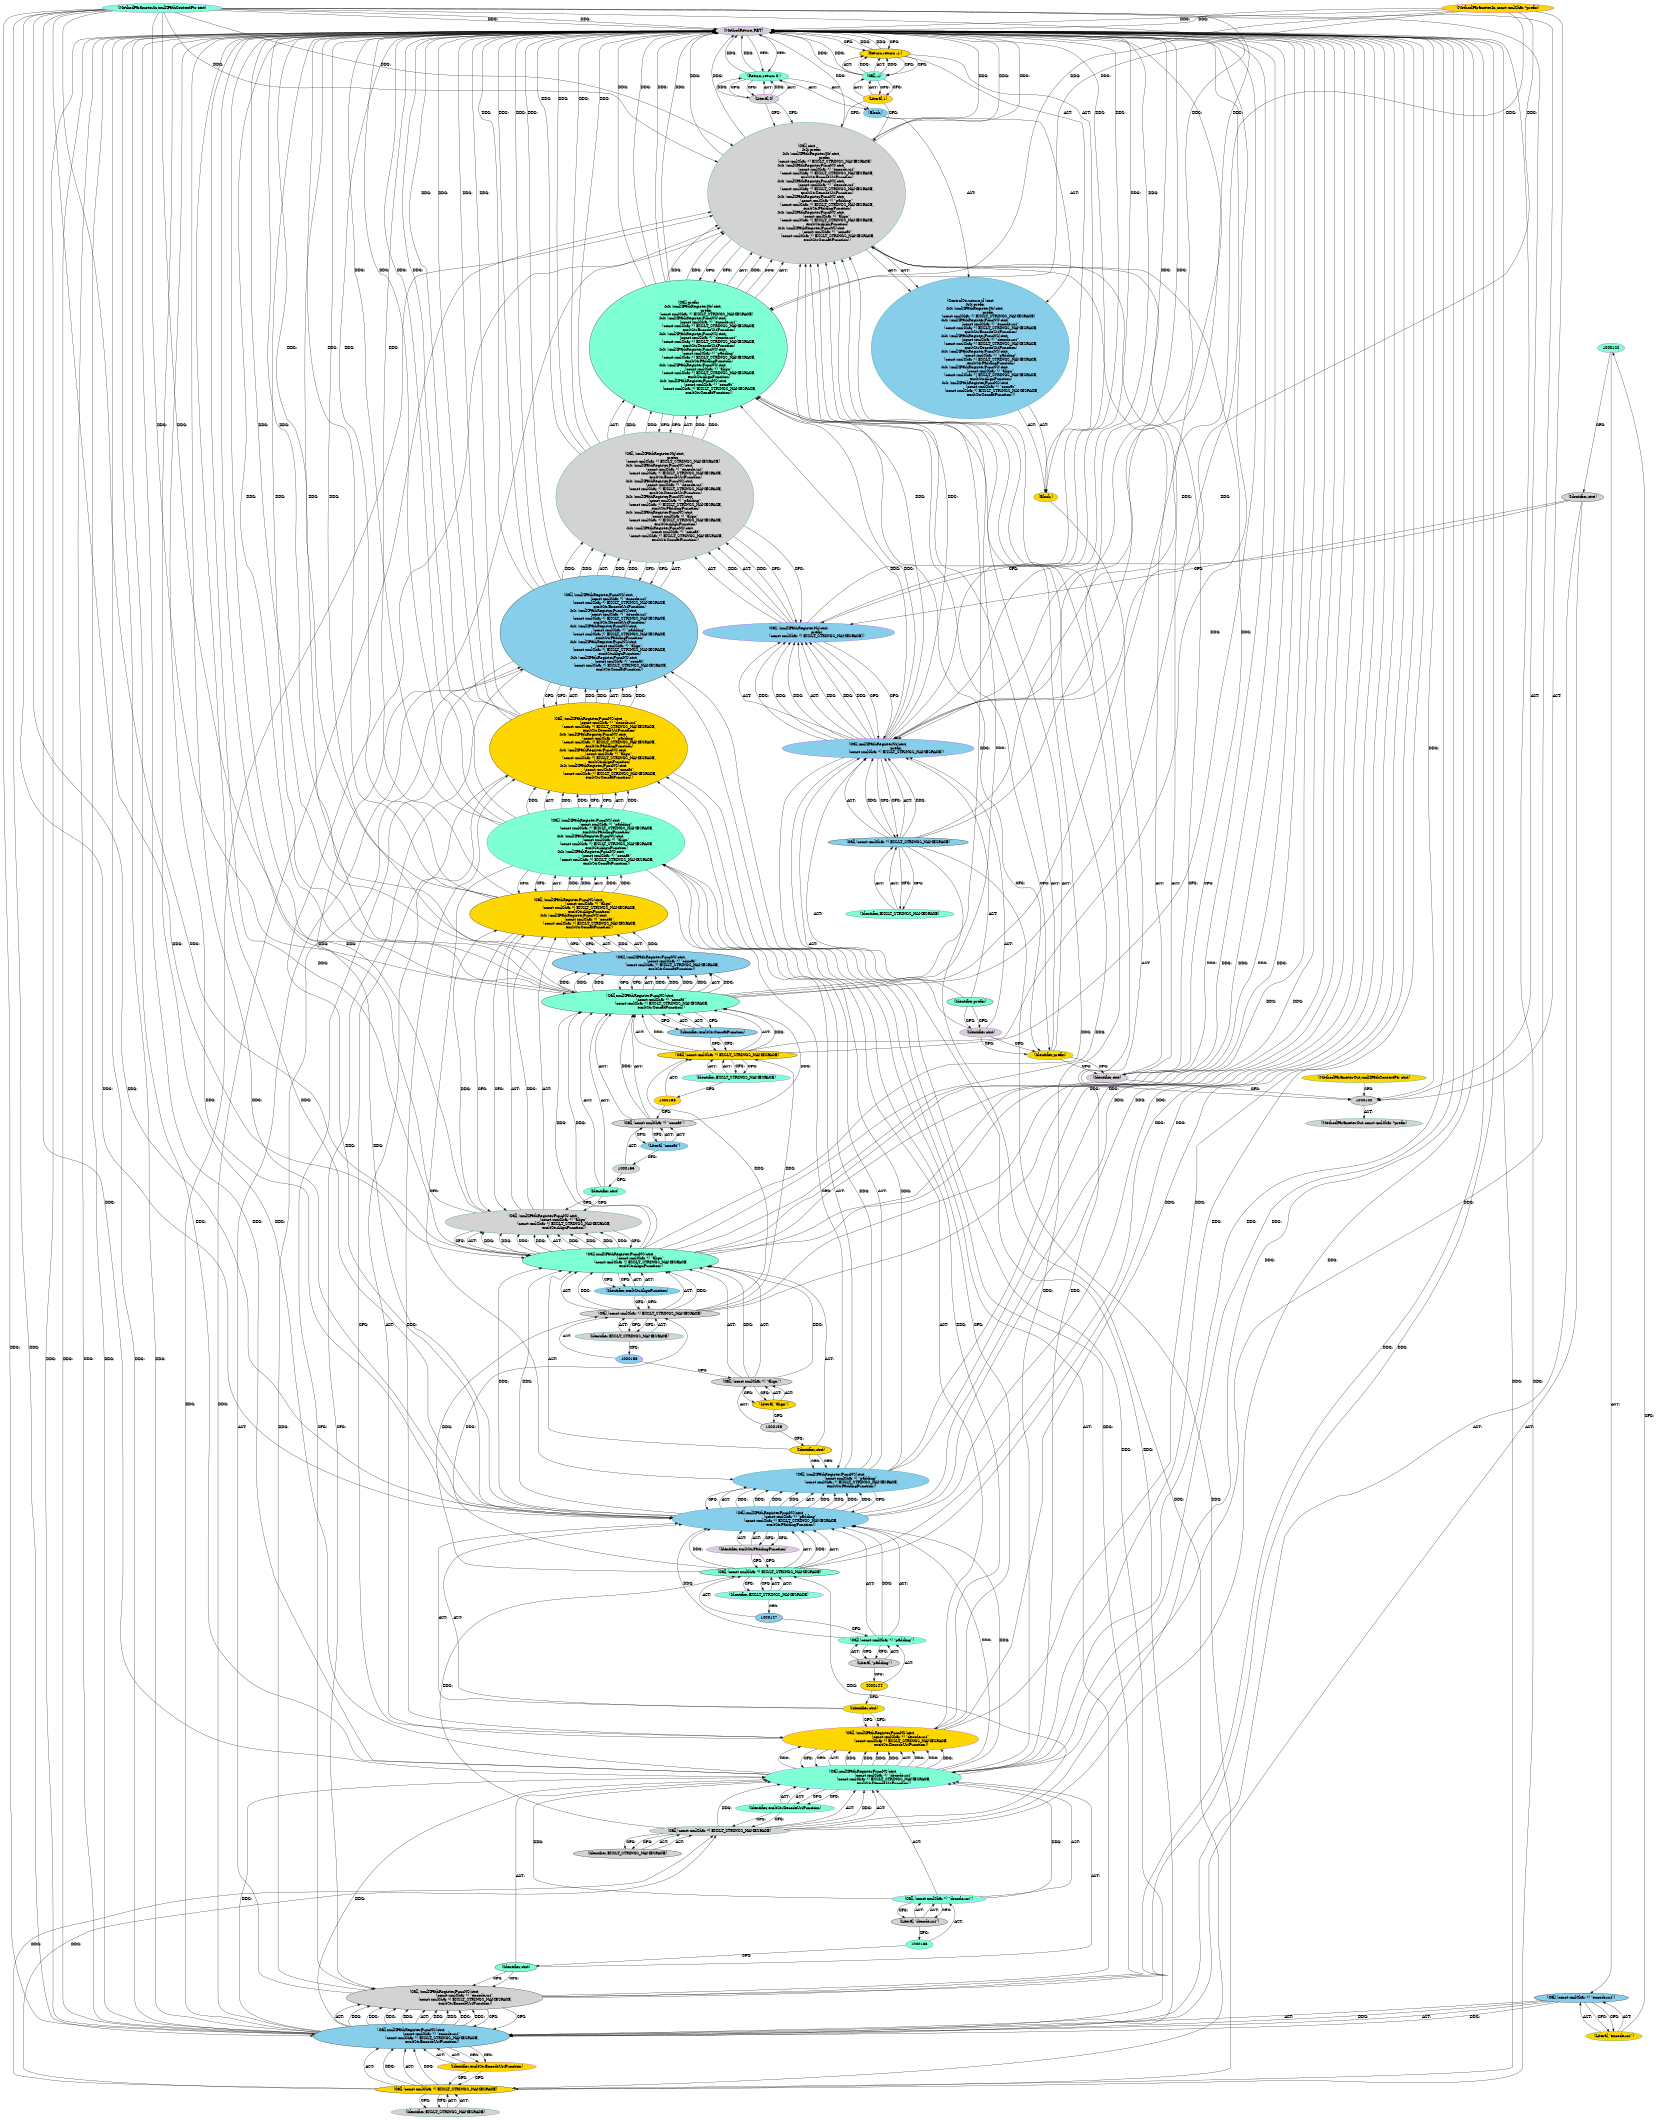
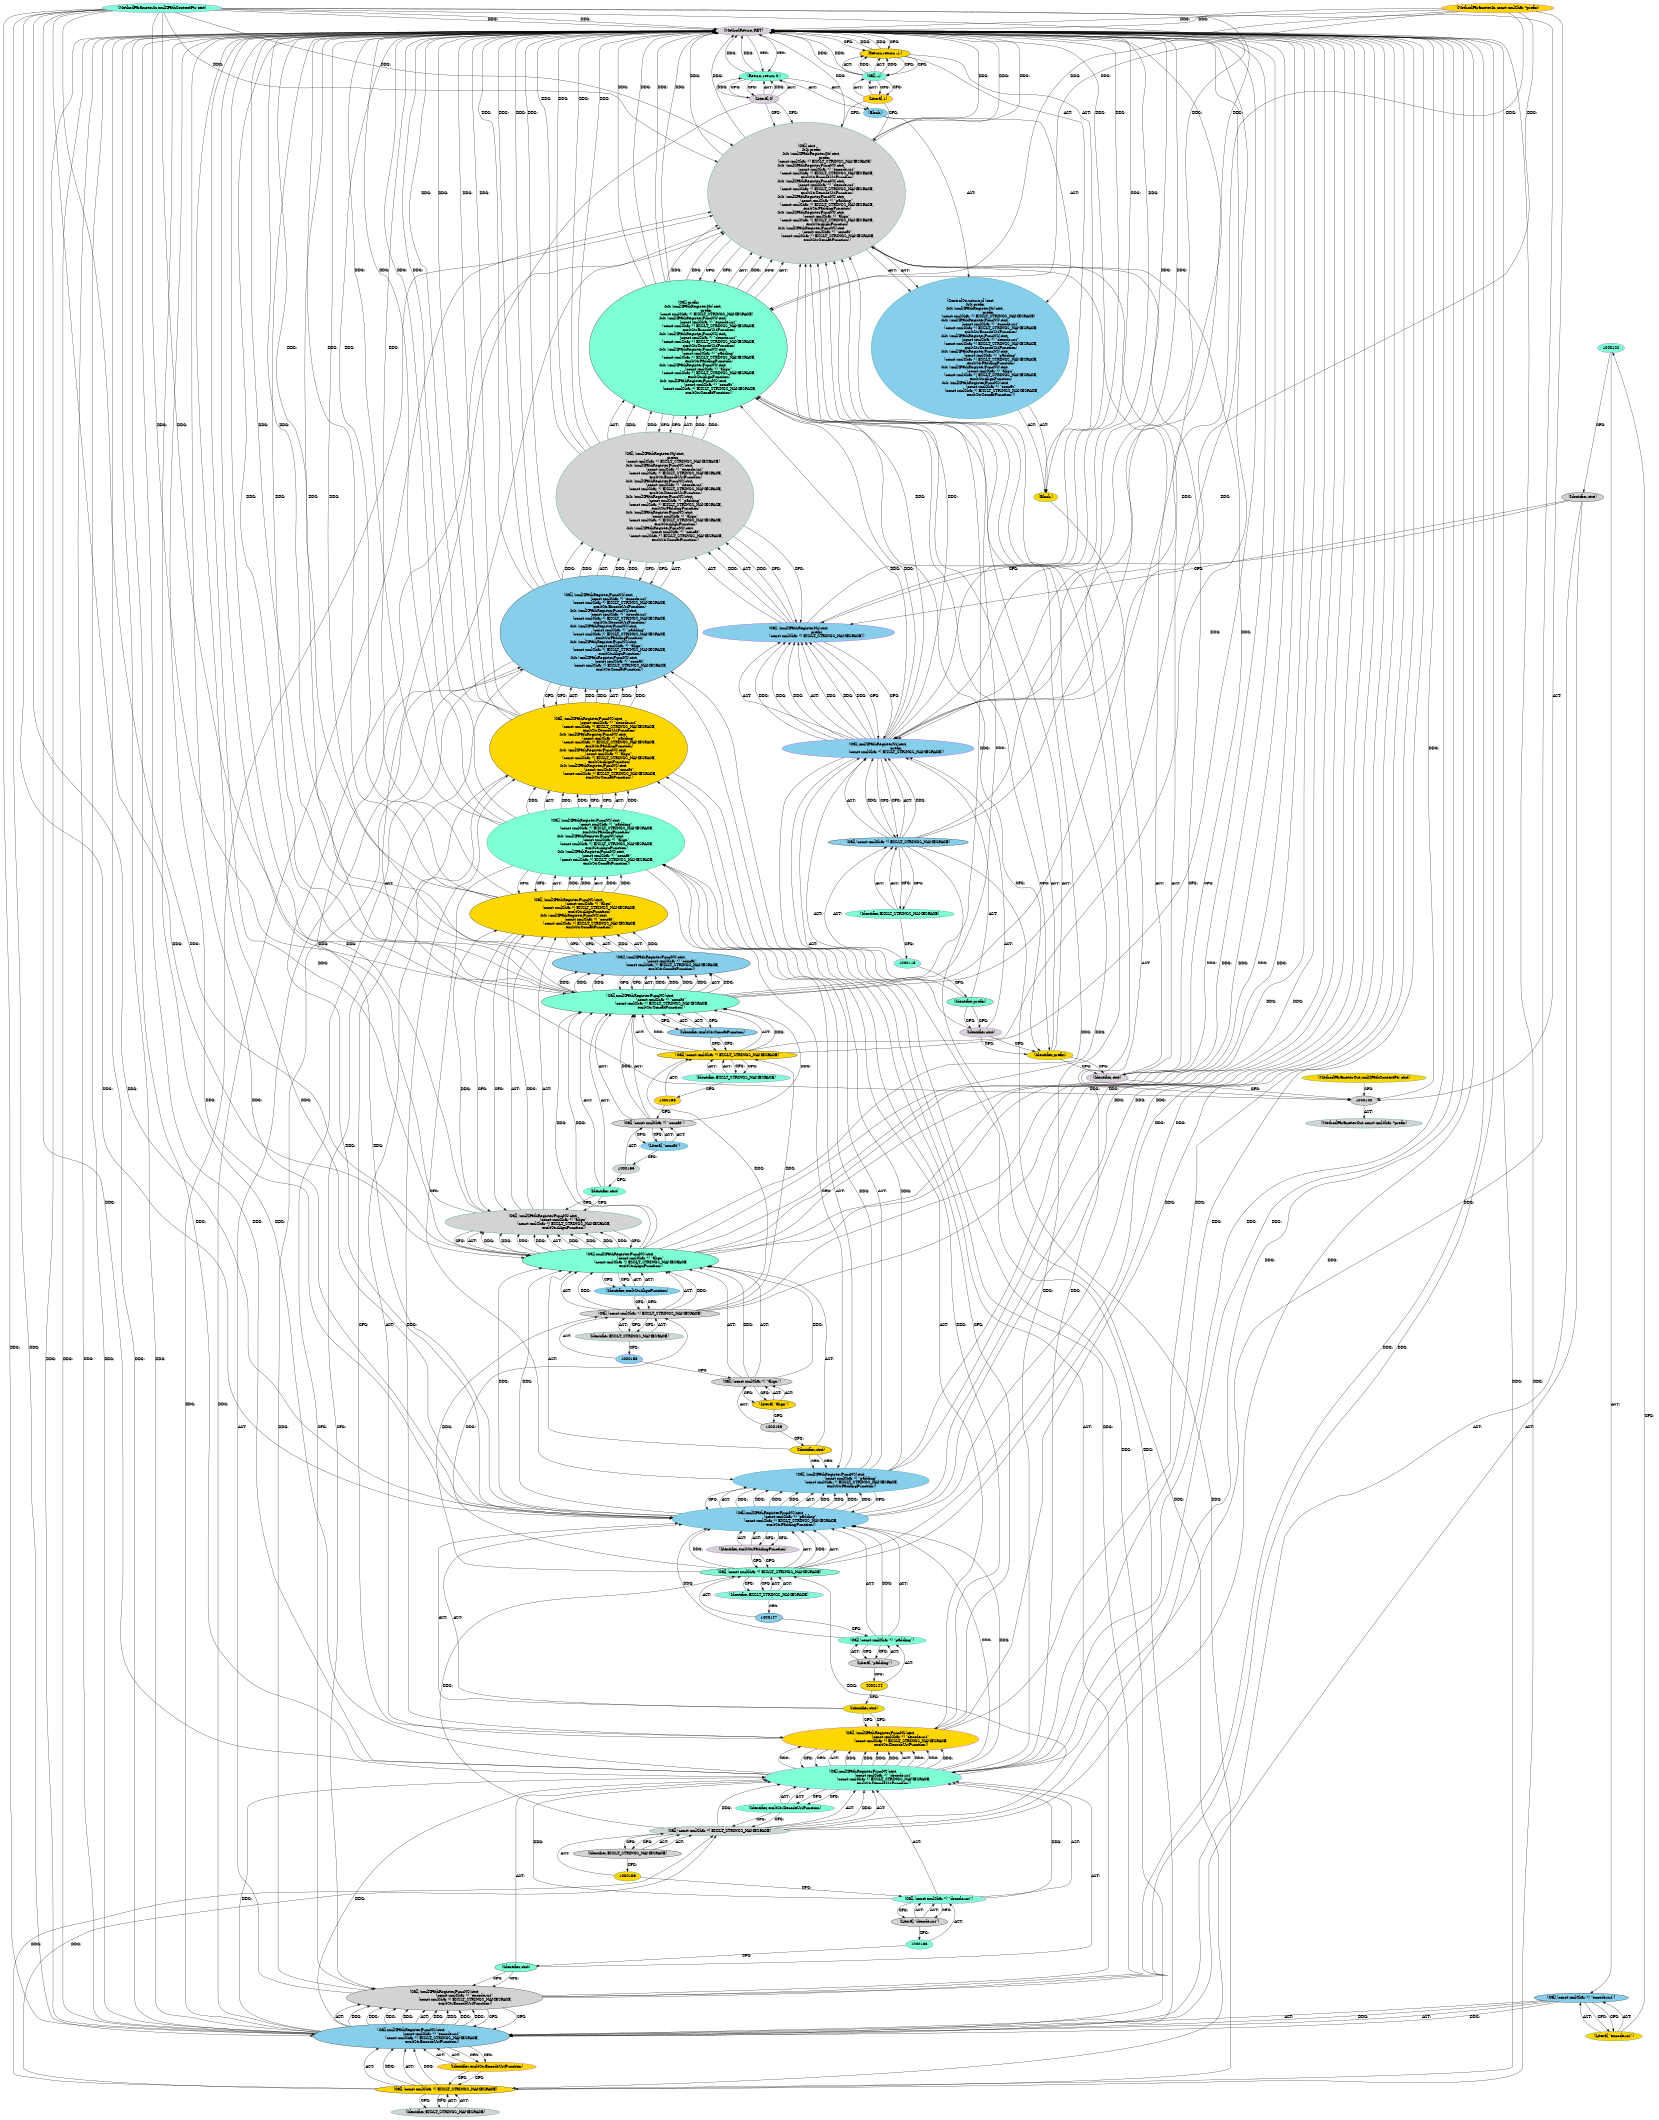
edge "(MethodParameterIn,xmlXPathContextPtr ctxt)" -> "1000100": now "(Literal,0)" -> "1000100"
node "1000115": added
node "1000136": added
